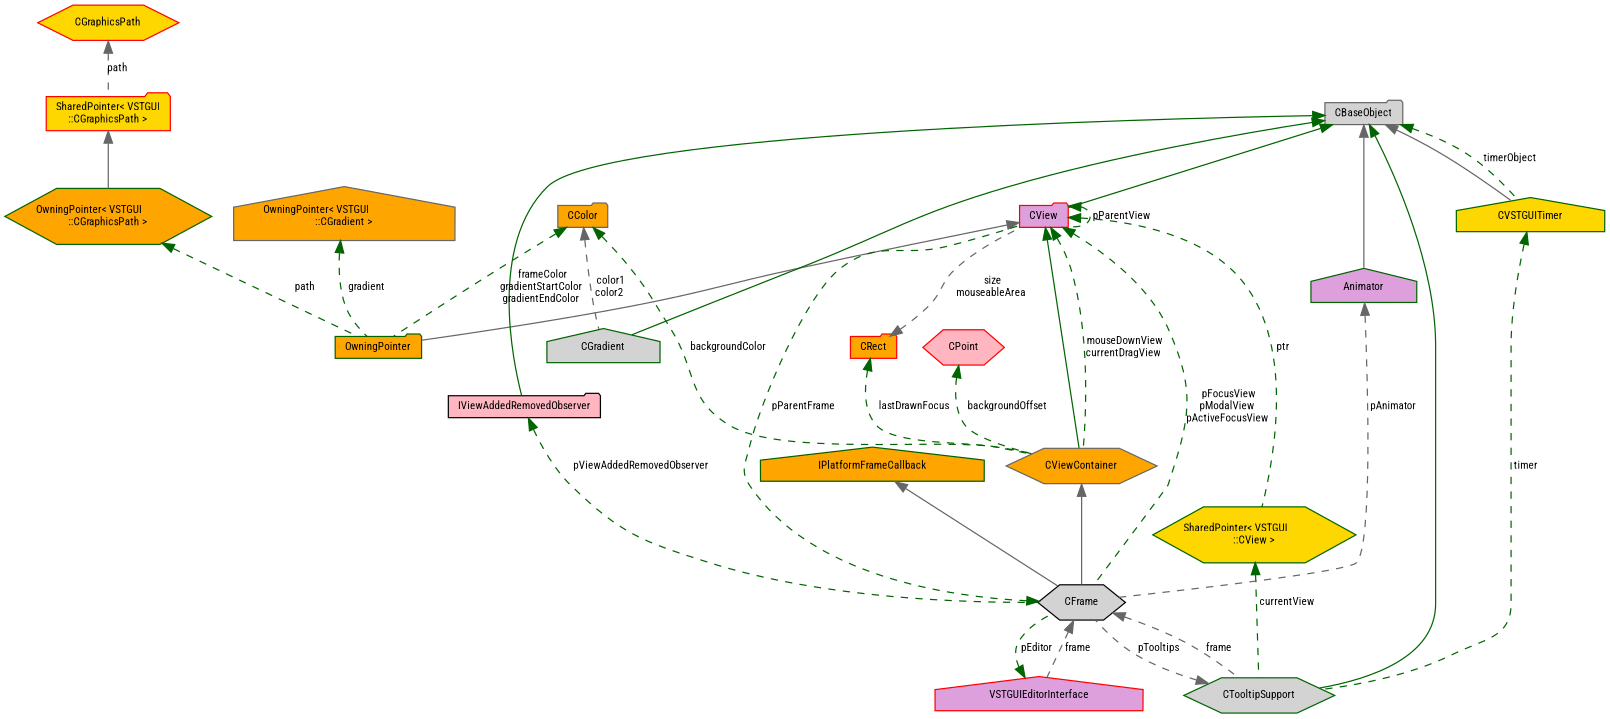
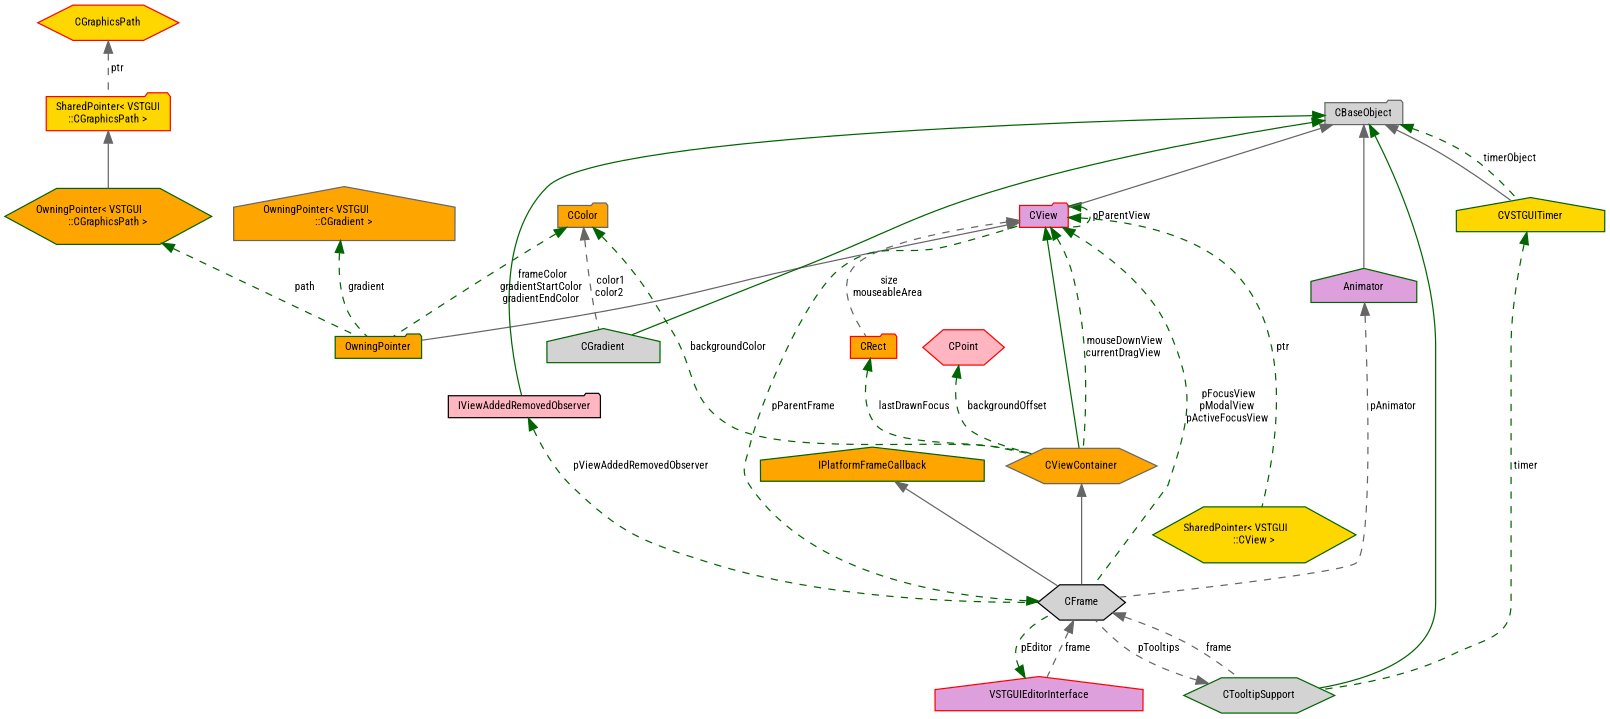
edge "SharedPointer< VSTGUI ::CGraphicsPath >" -> "CGraphicsPath": label " path" -> " ptr"
edge "CView" -> "CBaseObject": color darkgreen -> gray40
edge "CView" -> "CRect": reversed
edge "CTooltipSupport" -> "SharedPointer< VSTGUI ::CView >": removed, label "currentView"
